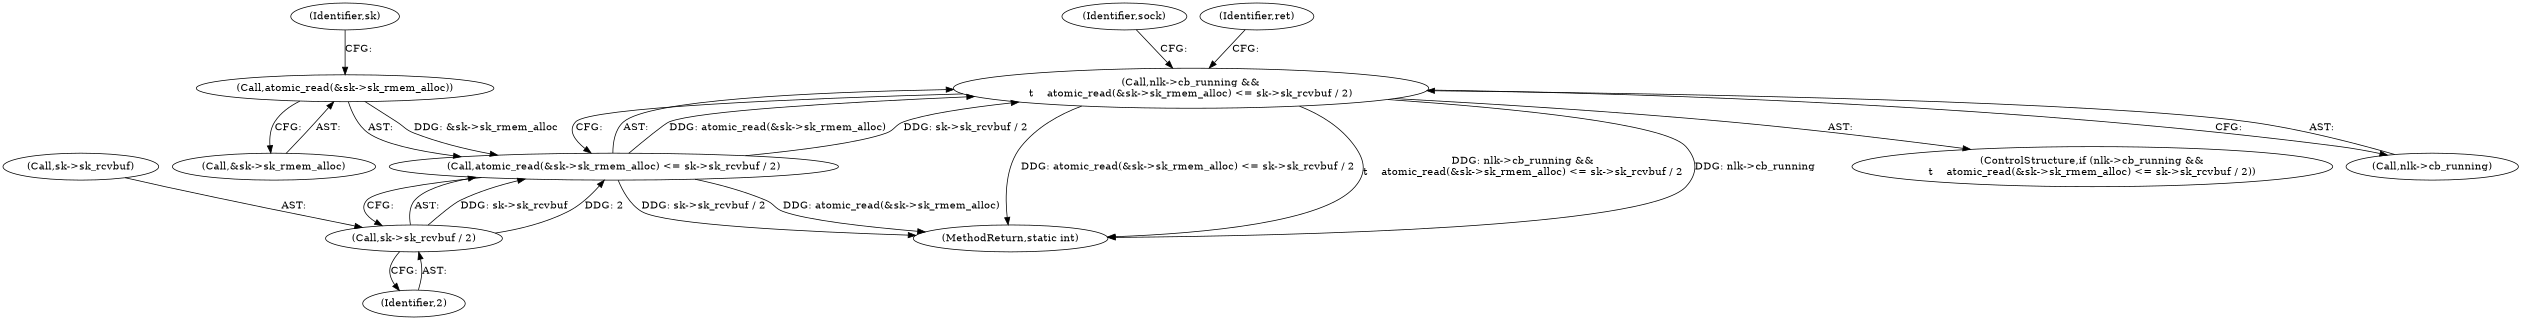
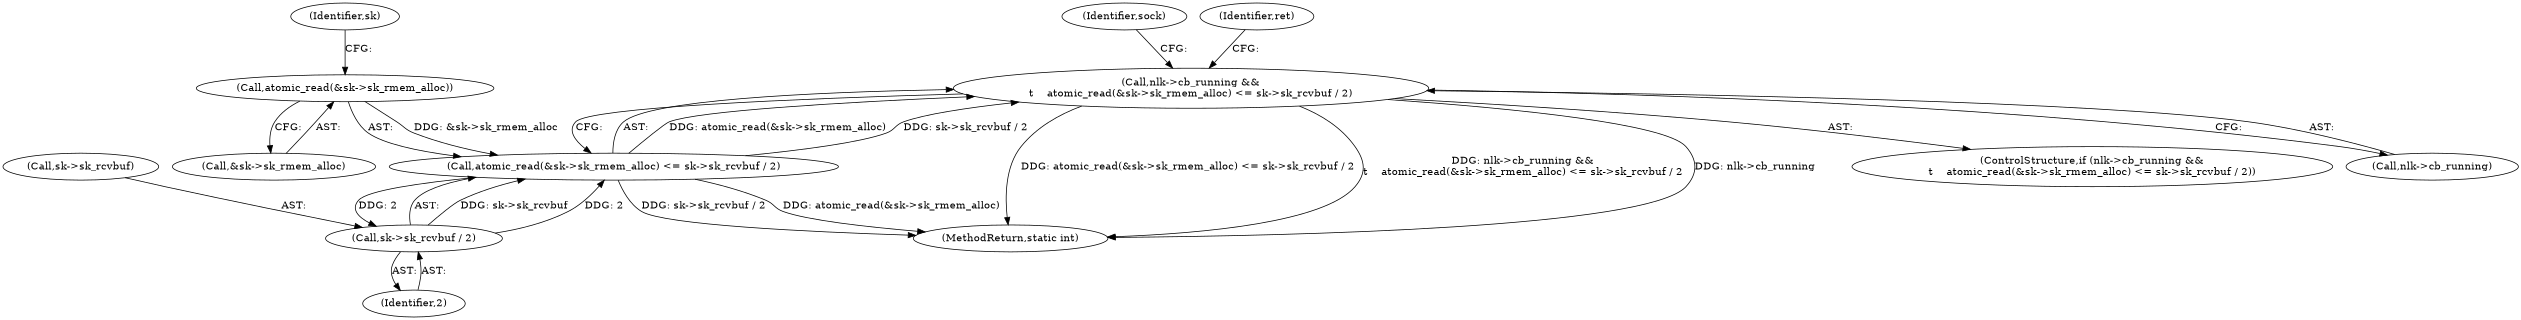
edge "(Call,atomic_read(&sk->sk_rmem_alloc) <= sk->sk_rcvbuf / 2)" -> "(Call,sk->sk_rcvbuf / 2)": label "CFG: " -> "DDG: 2"
edge "(Call,sk->sk_rcvbuf / 2)" -> "(Identifier,2)": label "CFG: " -> "AST: "
